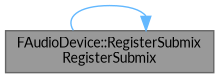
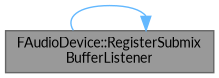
node "FAudioDevice::RegisterSubmix RegisterSubmix": label "FAudioDevice::RegisterSubmix RegisterSubmix" -> "FAudioDevice::RegisterSubmix BufferListener"
